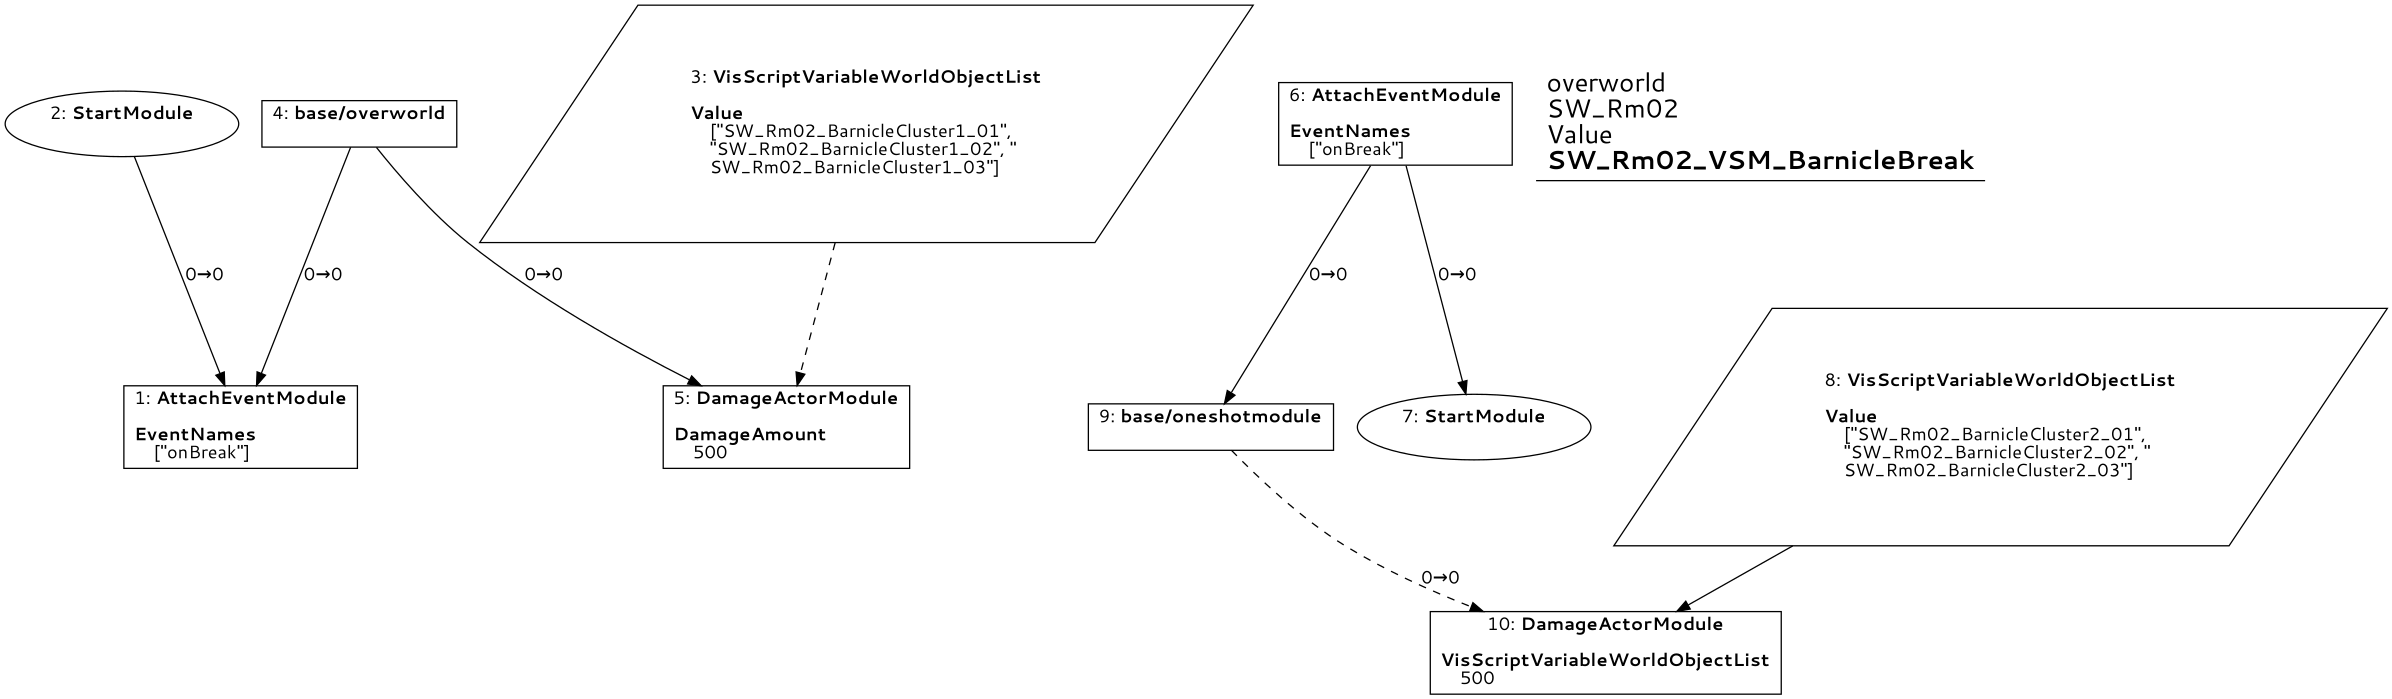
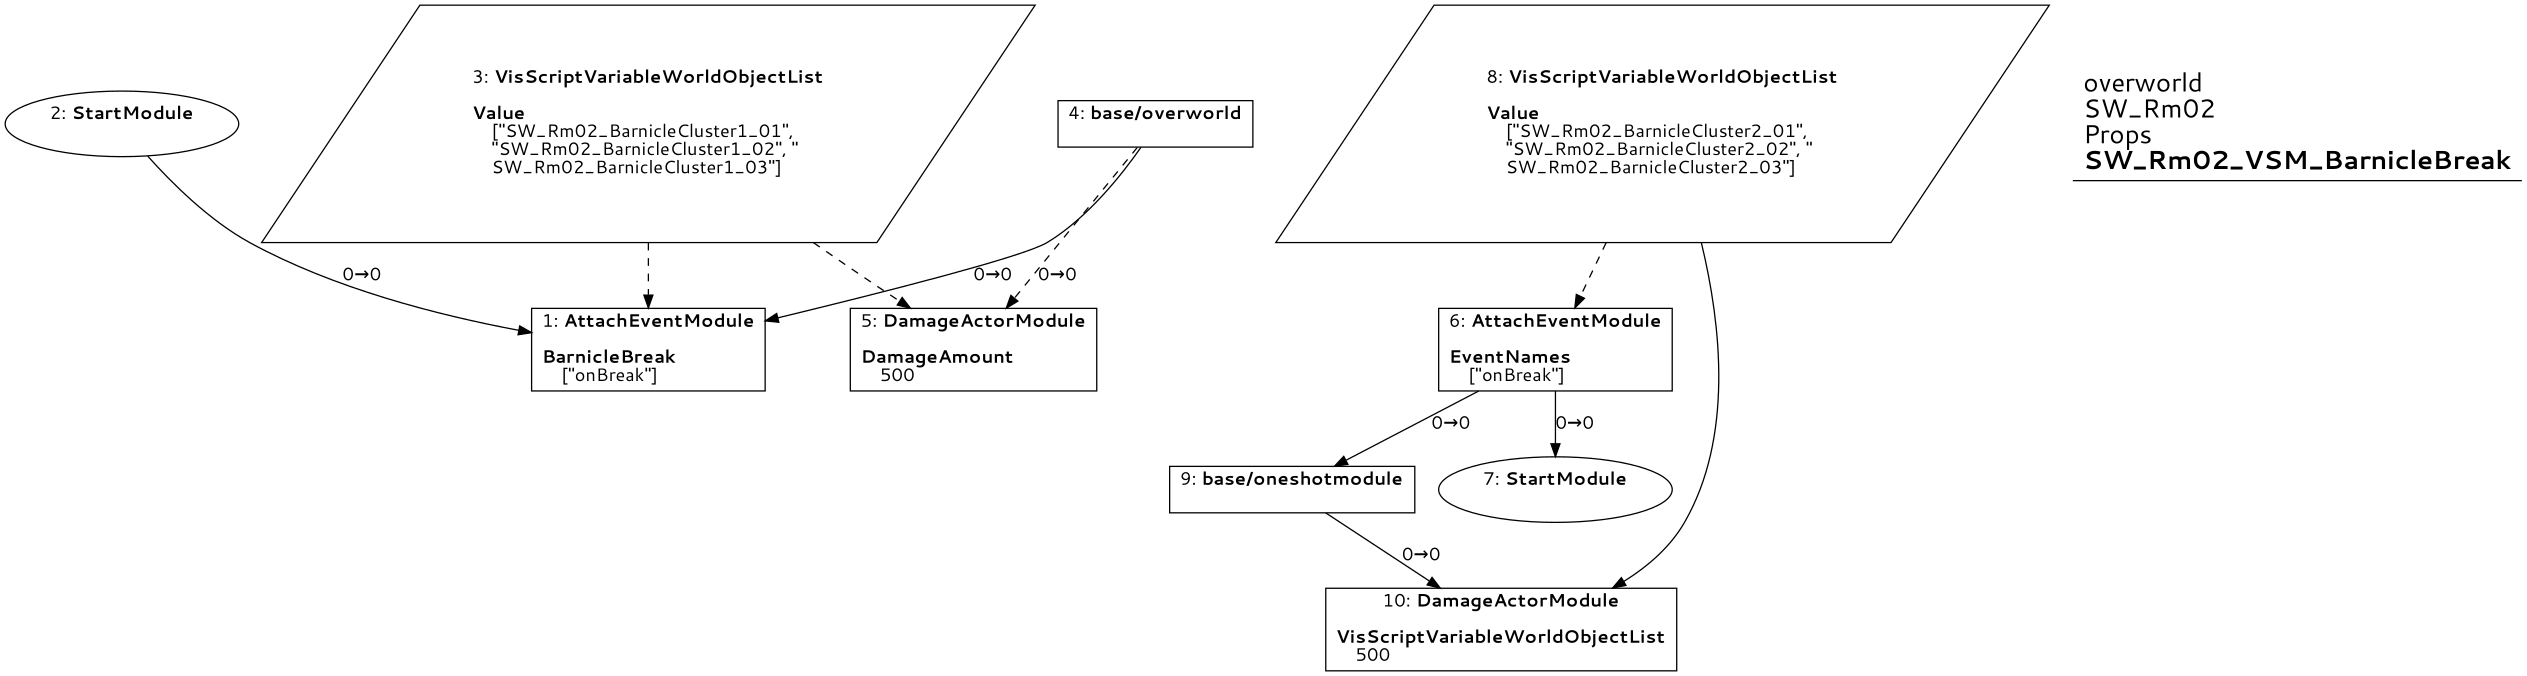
node "overworld": text "Value" -> "Props"
edge "3:" -> "1:": added
edge "8:" -> "6:": added
edge "4:" -> "5:": style solid -> dashed
node "1:": text "EventNames" -> "BarnicleBreak"
edge "9:" -> "10:": style dashed -> solid
